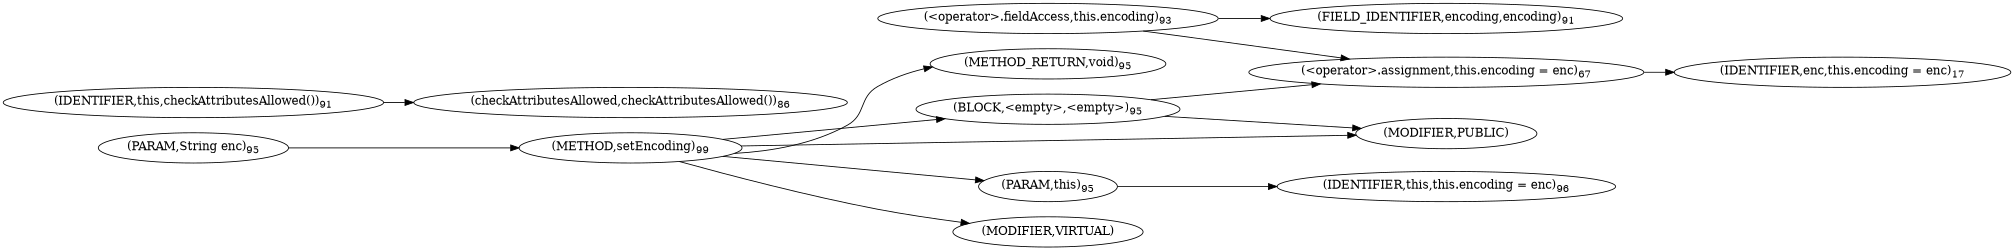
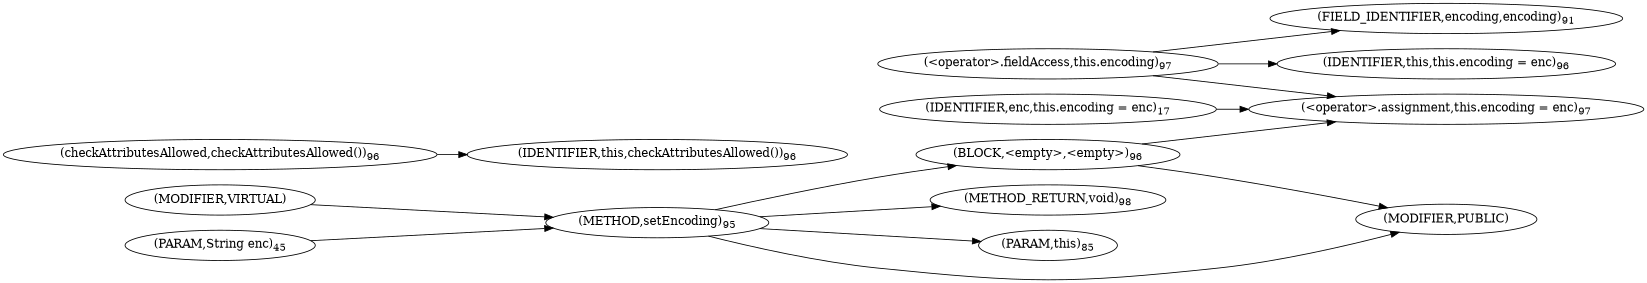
node "(<operator>.fieldAccess,this.encoding)": text "93" -> "97"
node "(METHOD_RETURN,void)": text "95" -> "98"
node "(<operator>.assignment,this.encoding = enc)": text "67" -> "97"
edge "(<operator>.assignment,this.encoding = enc)" -> "(IDENTIFIER,enc,this.encoding = enc)": reversed
node "(IDENTIFIER,this,checkAttributesAllowed())": text "91" -> "96"
node "(checkAttributesAllowed,checkAttributesAllowed())": text "86" -> "96"
edge "(IDENTIFIER,this,checkAttributesAllowed())" -> "(checkAttributesAllowed,checkAttributesAllowed())": reversed
node "(BLOCK,<empty>,<empty>)": text "95" -> "96"
node "(PARAM,String enc)": text "95" -> "45"
node "(METHOD,setEncoding)": text "99" -> "95"
node "(PARAM,this)": text "95" -> "85"
edge "(PARAM,this)" -> "(IDENTIFIER,this,this.encoding = enc)": now "(<operator>.fieldAccess,this.encoding)" -> "(IDENTIFIER,this,this.encoding = enc)"
edge "(METHOD,setEncoding)" -> "(MODIFIER,VIRTUAL)": reversed
